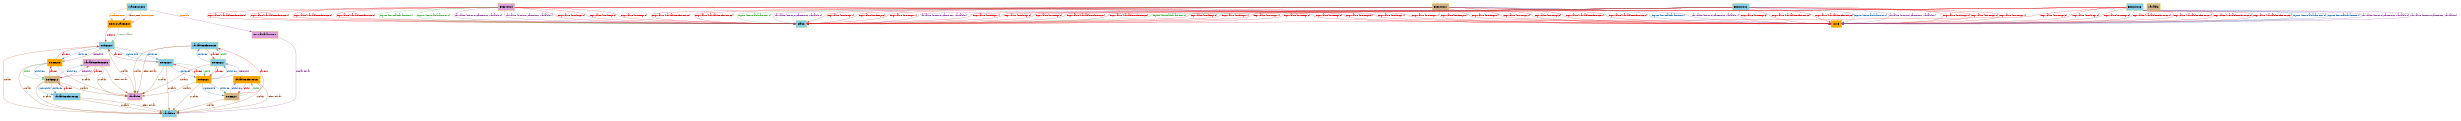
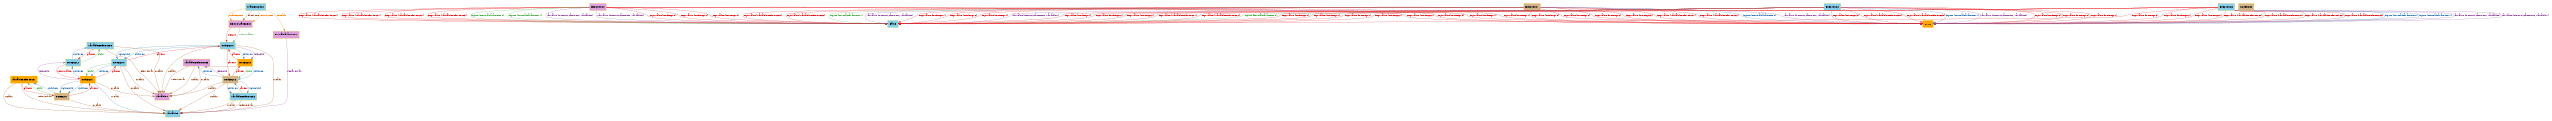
node "Variable": label "Variable" -> "Undefined"
edge "MainFunction" -> "FormalParameter0": color #984ea3 -> #ff7f00
node "ReturnStatement": fillcolor orange -> plum
edge "NotExpr1" -> "VariableReference0": now "NotExpr1" -> "AndExpr1"
edge "NotExpr2" -> "AndExpr1": label "parent" -> "returnValue"
edge "VariableReference3" -> "AndExpr2": now "AndExpr0" -> "AndExpr2"
edge "NotExpr2" -> "Variable0": removed, label "$reads"
edge "VariableReference2" -> "AndExpr2": color #e41a1c -> #377eb8
edge "VariableReference1" -> "NotExpr1": label "child" -> "parent"
edge "AndExpr1" -> "Variable5": color #a65628 -> #377eb8
edge "NotExpr3" -> "Variable5": removed, label "$reads"
